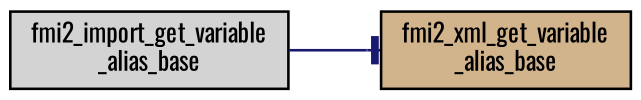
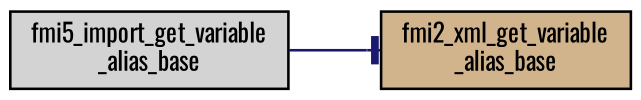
node "fmi2_import_get_variable _alias_base": label "fmi2_import_get_variable _alias_base" -> "fmi5_import_get_variable _alias_base"
